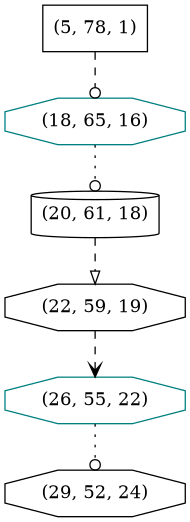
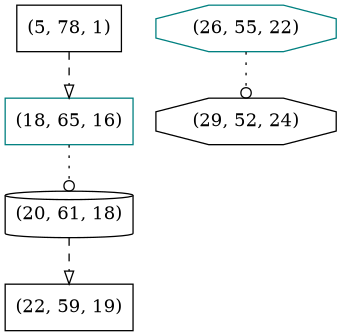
edge "(5, 78, 1)" -> "(18, 65, 16)": arrowhead odot -> onormal
node "(18, 65, 16)": shape octagon -> box
node "(22, 59, 19)": shape octagon -> box
edge "(22, 59, 19)" -> "(26, 55, 22)": removed
